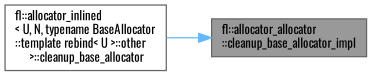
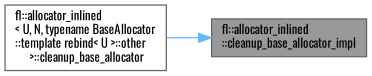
node "fl::allocator_allocator ::cleanup_base_allocator_impl": label "fl::allocator_allocator ::cleanup_base_allocator_impl" -> "fl::allocator_inlined ::cleanup_base_allocator_impl"
